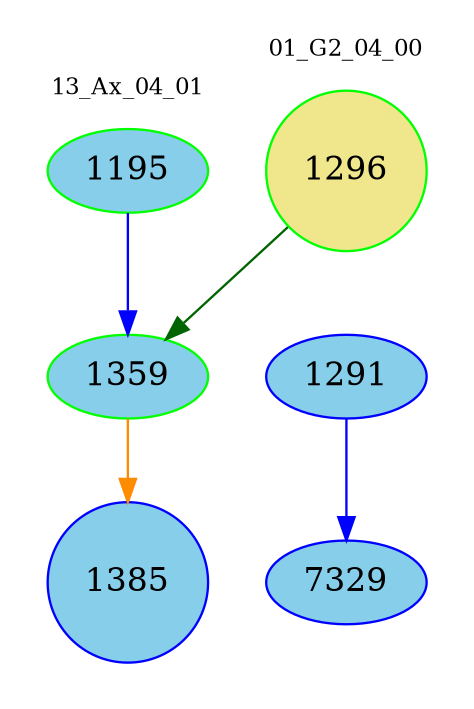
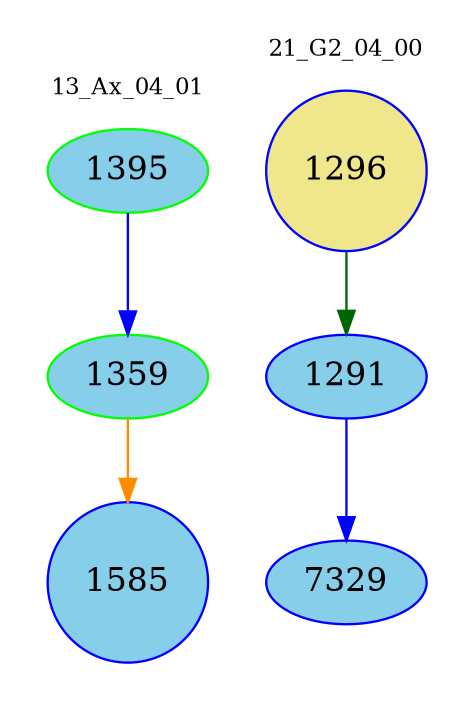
cluster "01_G2_04_00": label "01_G2_04_00" -> "21_G2_04_00"
node "1195": label "1195" -> "1395"
node "1296": color green -> blue
edge "1296" -> "1359": now "1296" -> "1291"
node "1385": label "1385" -> "1585"
